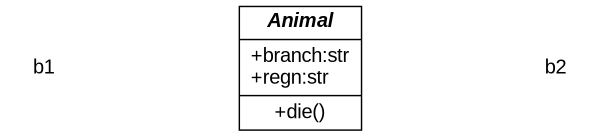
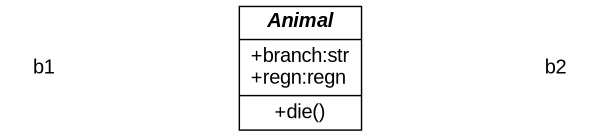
node "Animal": text "+regn:str" -> "+regn:regn"
